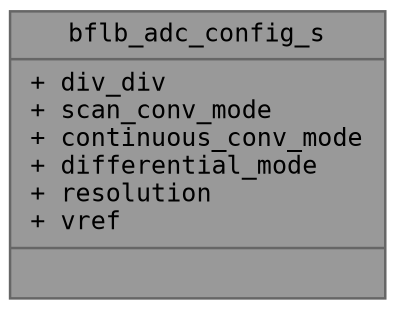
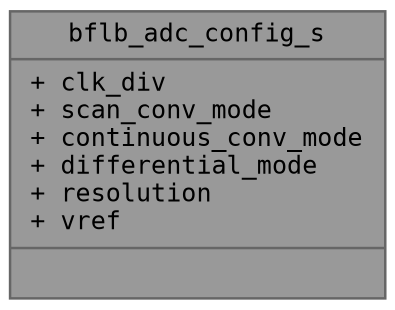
node "bflb_adc_config_s": text "+ div_div" -> "+ clk_div"
